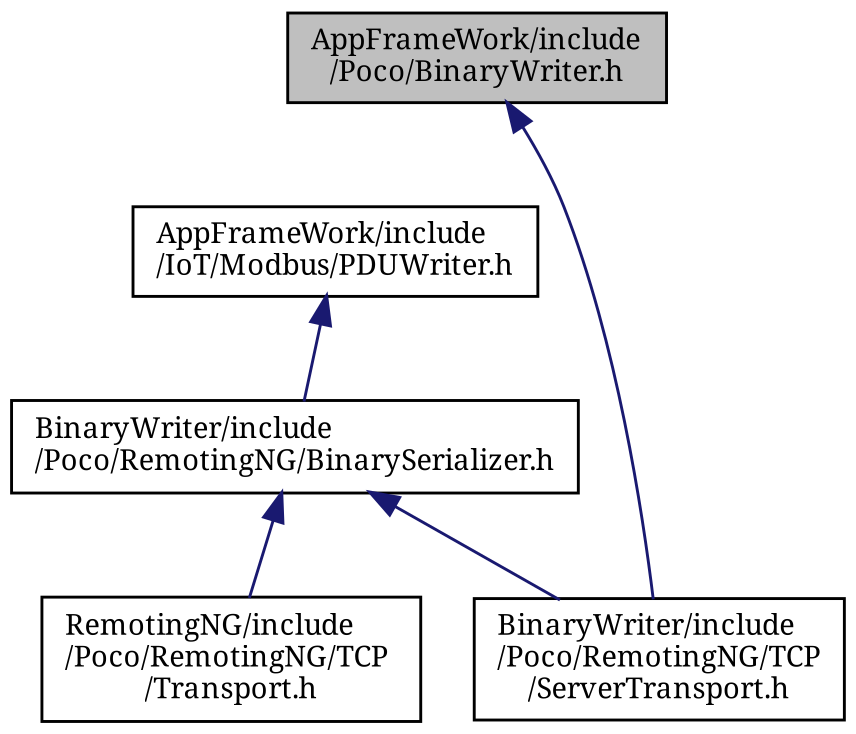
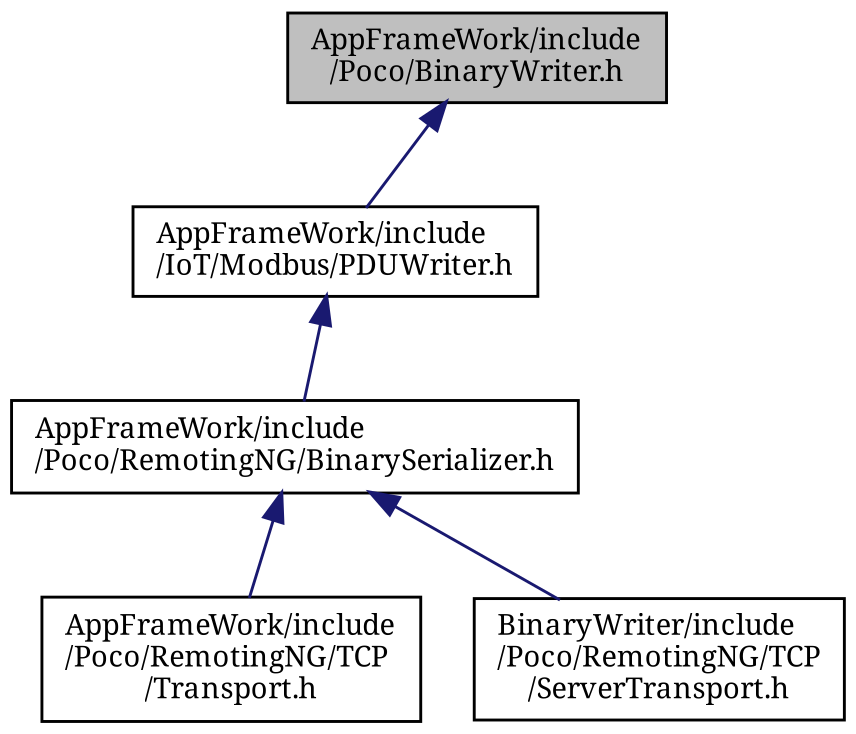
edge "BinaryWriter/include /Poco/RemotingNG/TCP /ServerTransport.h" -> "AppFrameWork/include /Poco/BinaryWriter.h": now "AppFrameWork/include /IoT/Modbus/PDUWriter.h" -> "AppFrameWork/include /Poco/BinaryWriter.h"
node "BinaryWriter/include /Poco/RemotingNG/BinarySerializer.h": label "BinaryWriter/include /Poco/RemotingNG/BinarySerializer.h" -> "AppFrameWork/include /Poco/RemotingNG/BinarySerializer.h"
node "RemotingNG/include /Poco/RemotingNG/TCP /Transport.h": label "RemotingNG/include /Poco/RemotingNG/TCP /Transport.h" -> "AppFrameWork/include /Poco/RemotingNG/TCP /Transport.h"
